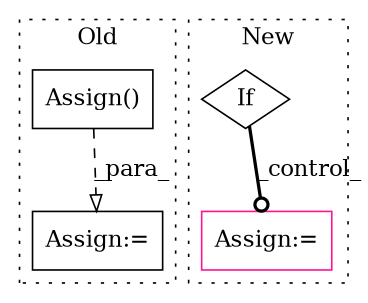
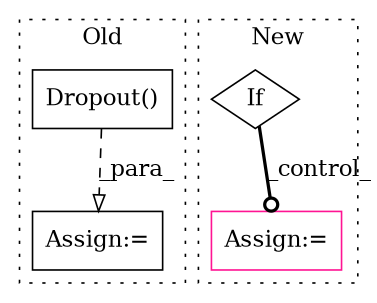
node "Assign()": label "Assign()" -> "Dropout()"
